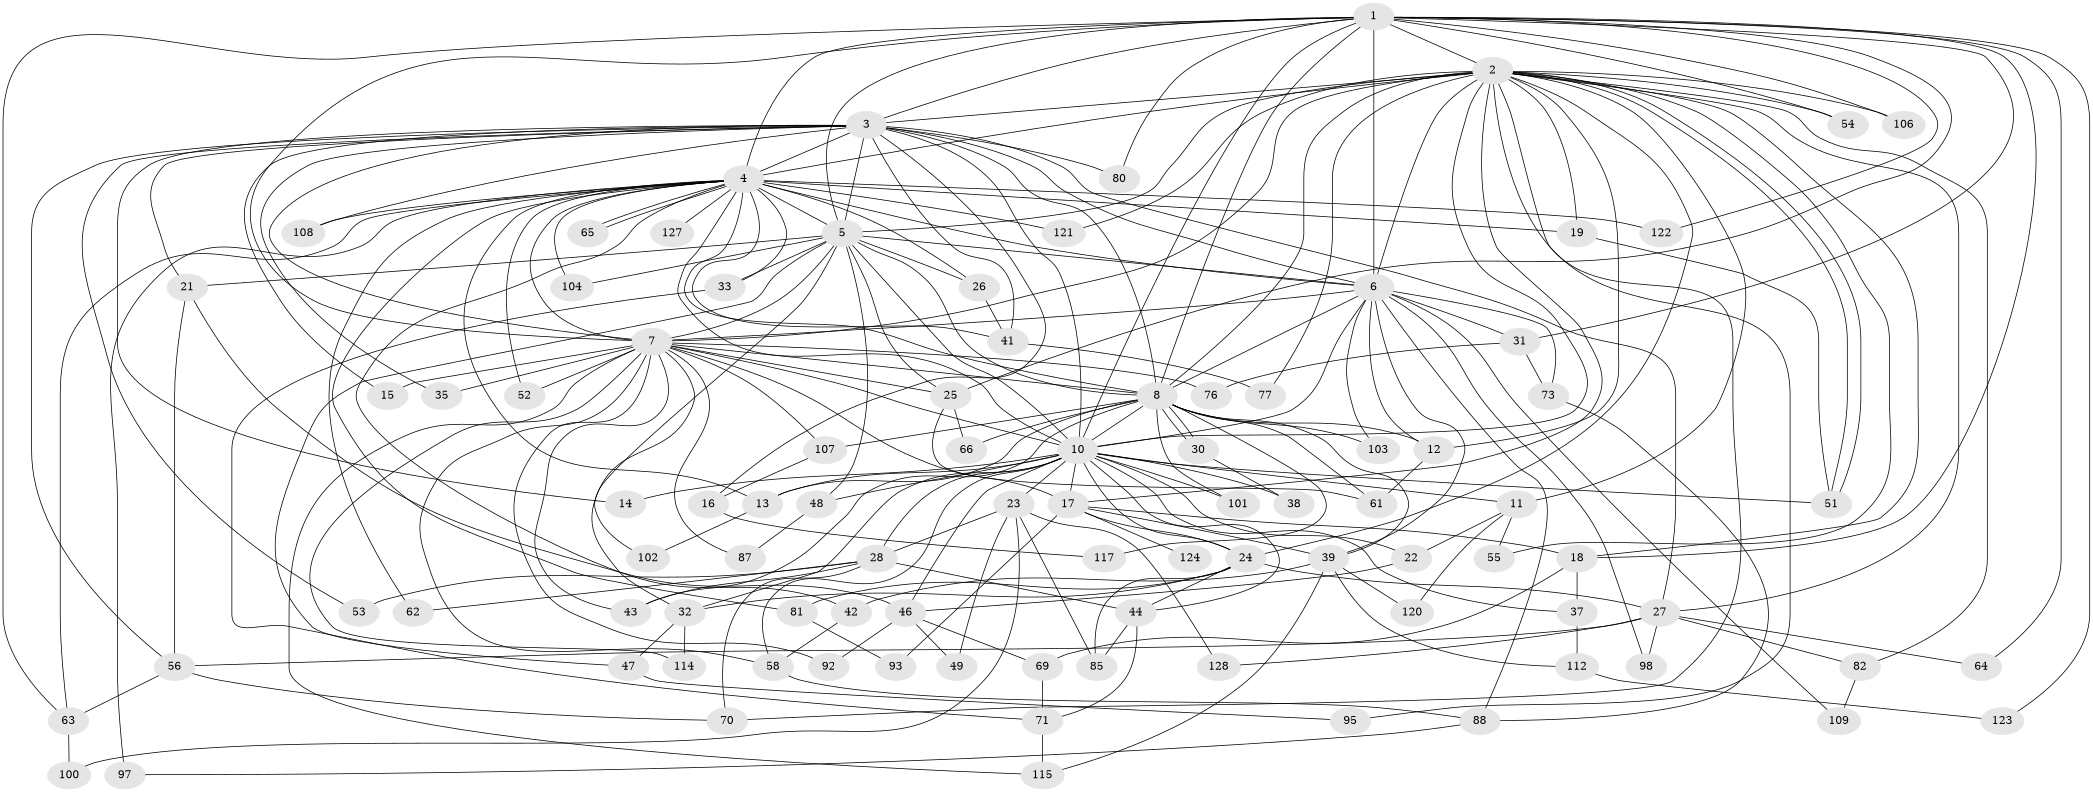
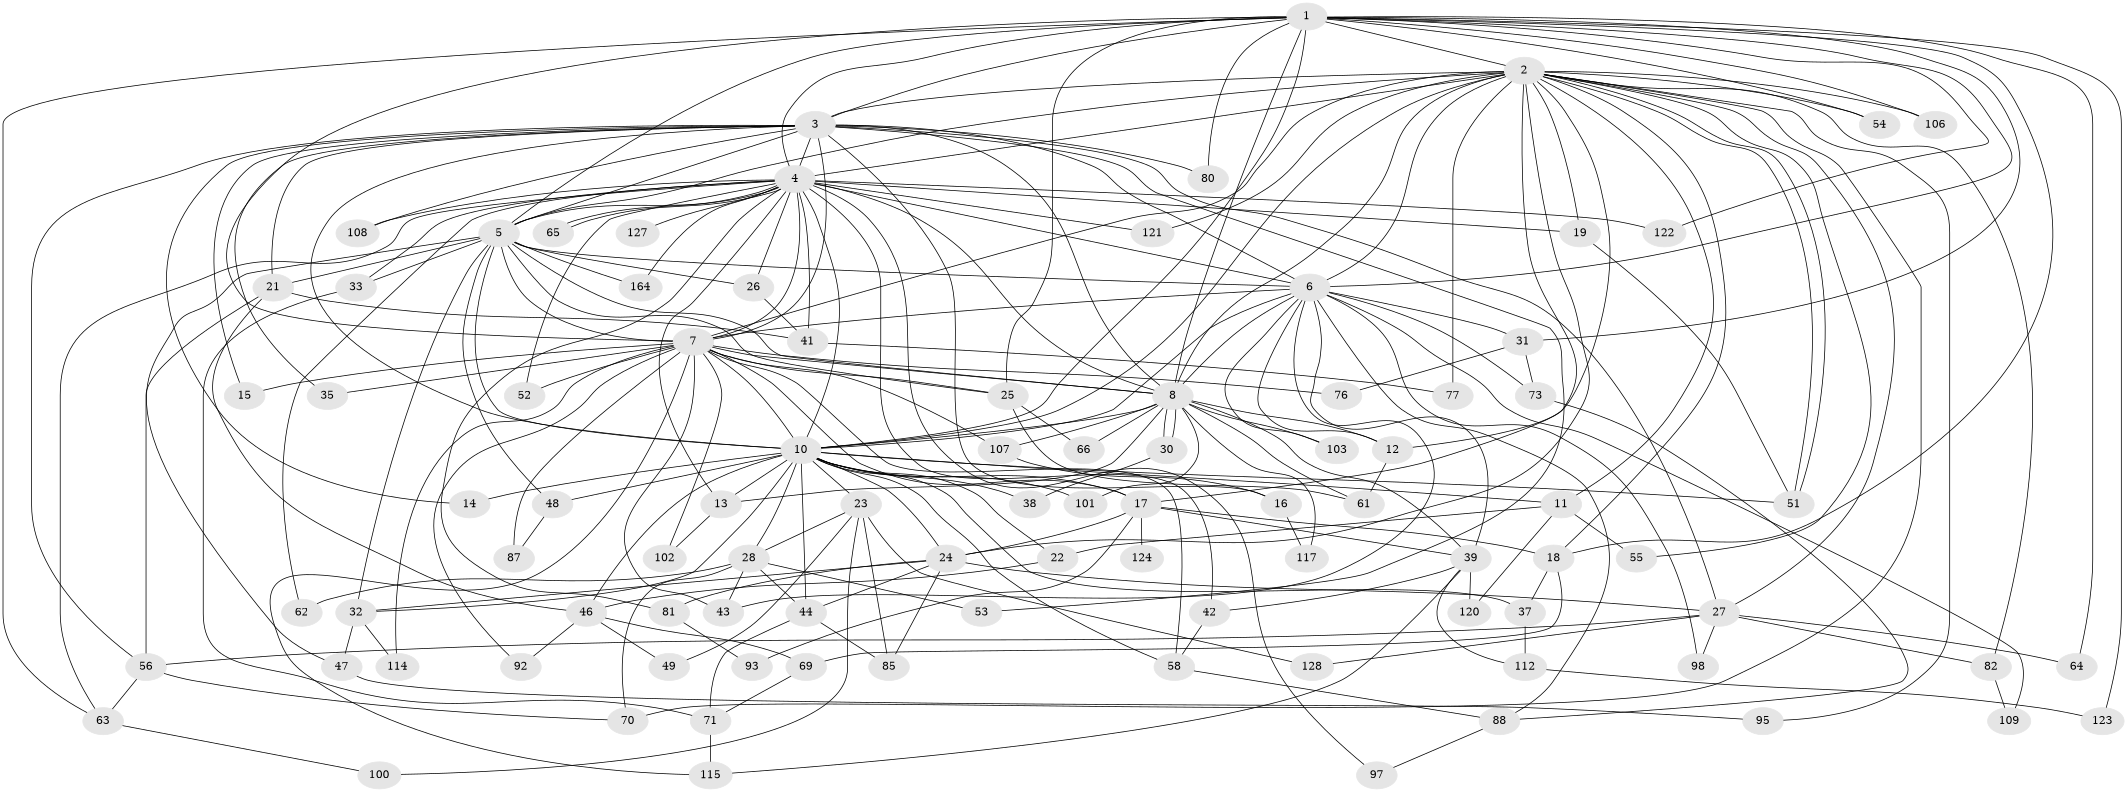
edge "3" -- "41": now "21" -- "41"
node "104": label "104" -> "164"
edge "8" -- "43": now "6" -- "43"
